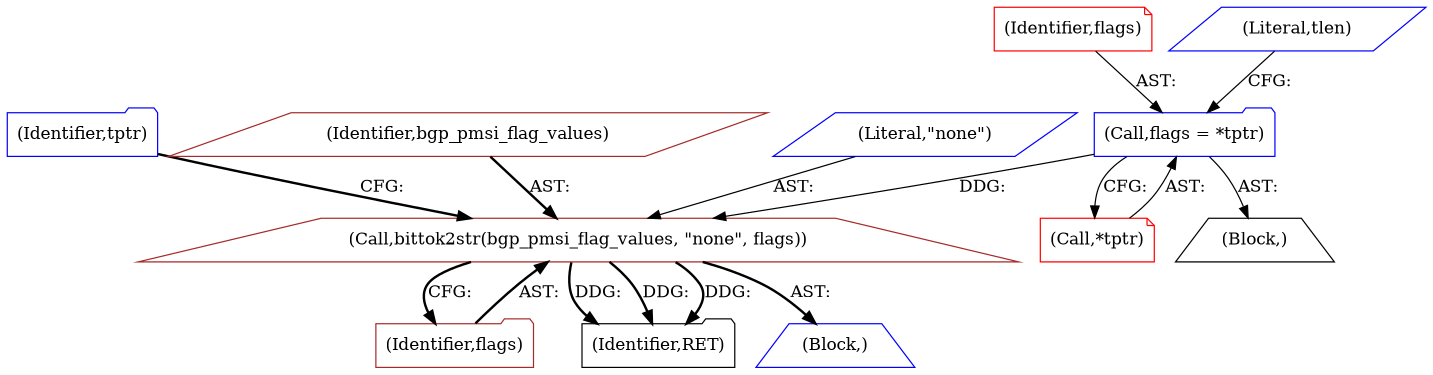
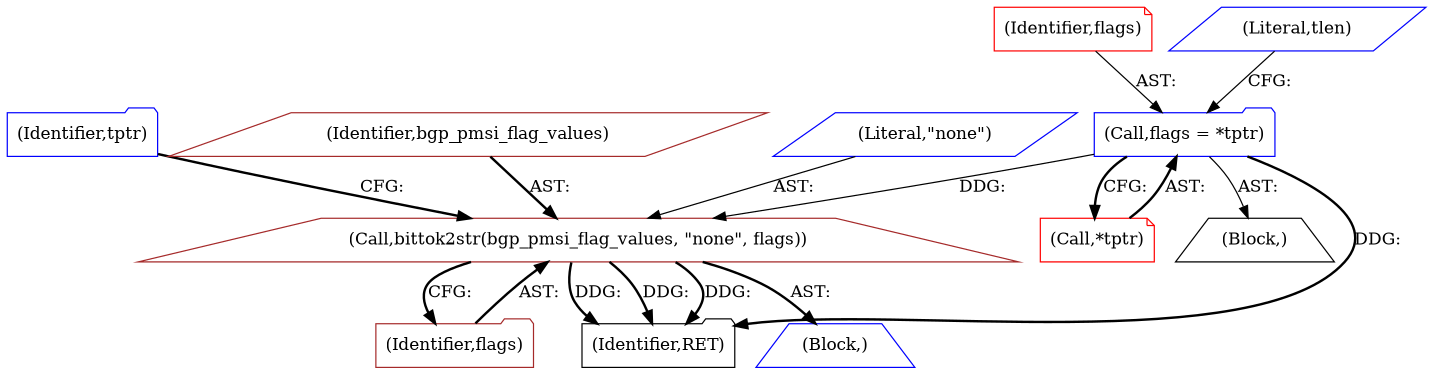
edge "(Call,flags = *tptr)" -> "(Call,*tptr)": style solid -> bold
edge "(Call,*tptr)" -> "(Call,flags = *tptr)": style solid -> bold
edge "(Call,flags = *tptr)" -> "(Identifier,RET)": added, label "DDG:"
